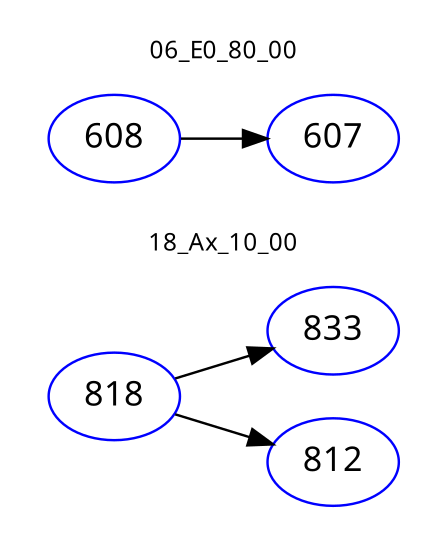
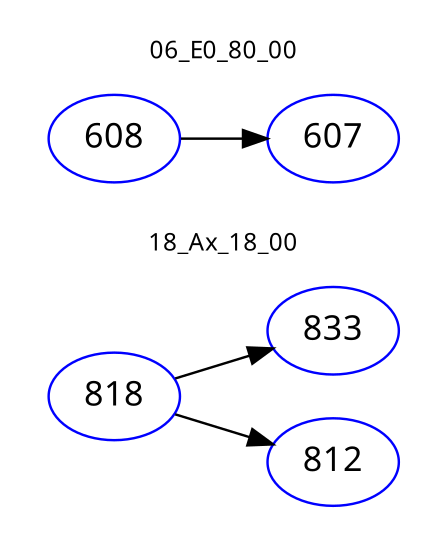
cluster "18_Ax_10_00": label "18_Ax_10_00" -> "18_Ax_18_00"
